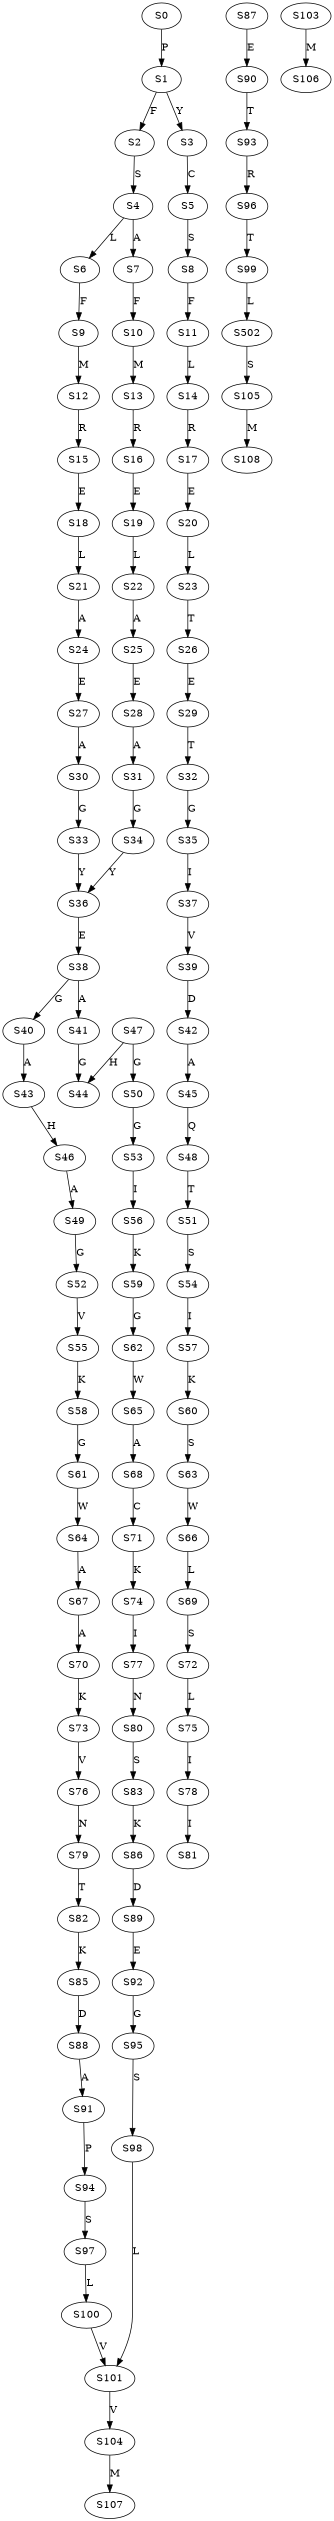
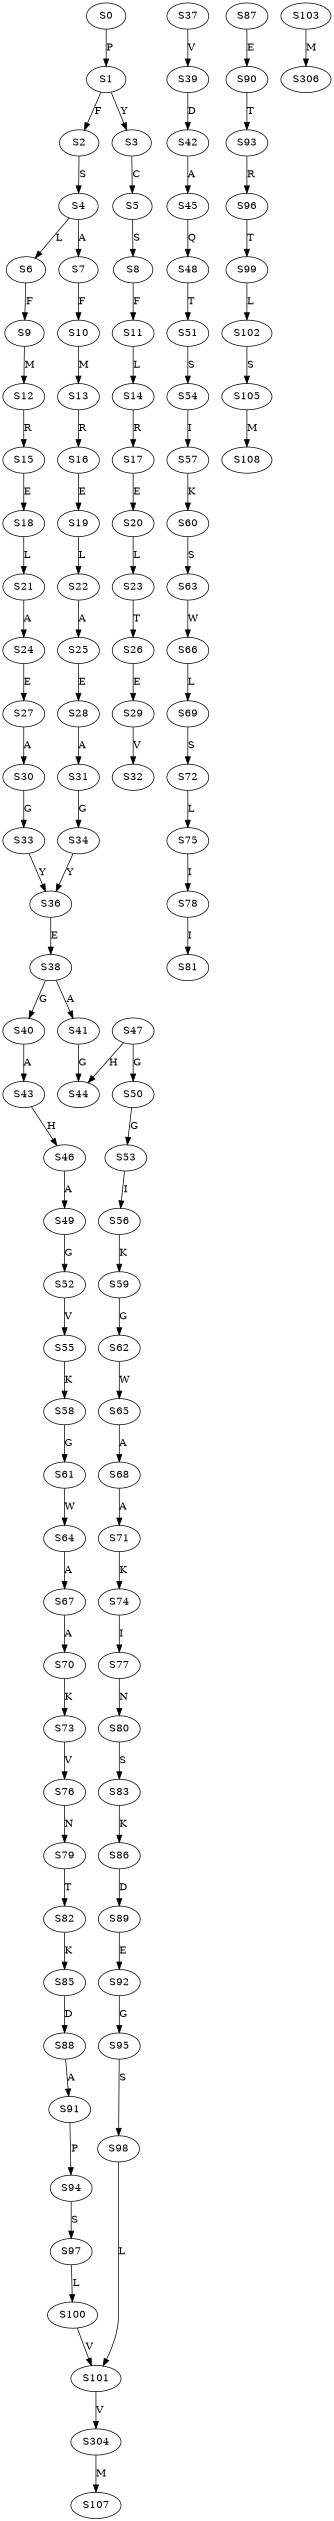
node "S106": label "S106" -> "S306"
node "S502": label "S502" -> "S102"
edge "S29" -> "S32": label "T" -> "V"
node "S35": removed
edge "S68" -> "S71": label "C" -> "A"
node "S104": label "S104" -> "S304"
